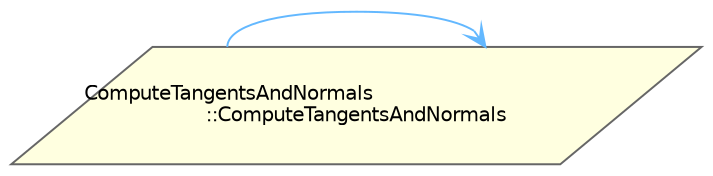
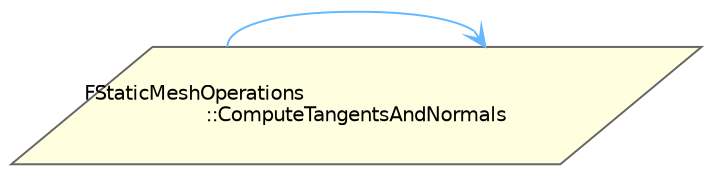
node "ComputeTangentsAndNormals ::ComputeTangentsAndNormals": label "ComputeTangentsAndNormals ::ComputeTangentsAndNormals" -> "FStaticMeshOperations ::ComputeTangentsAndNormals"
